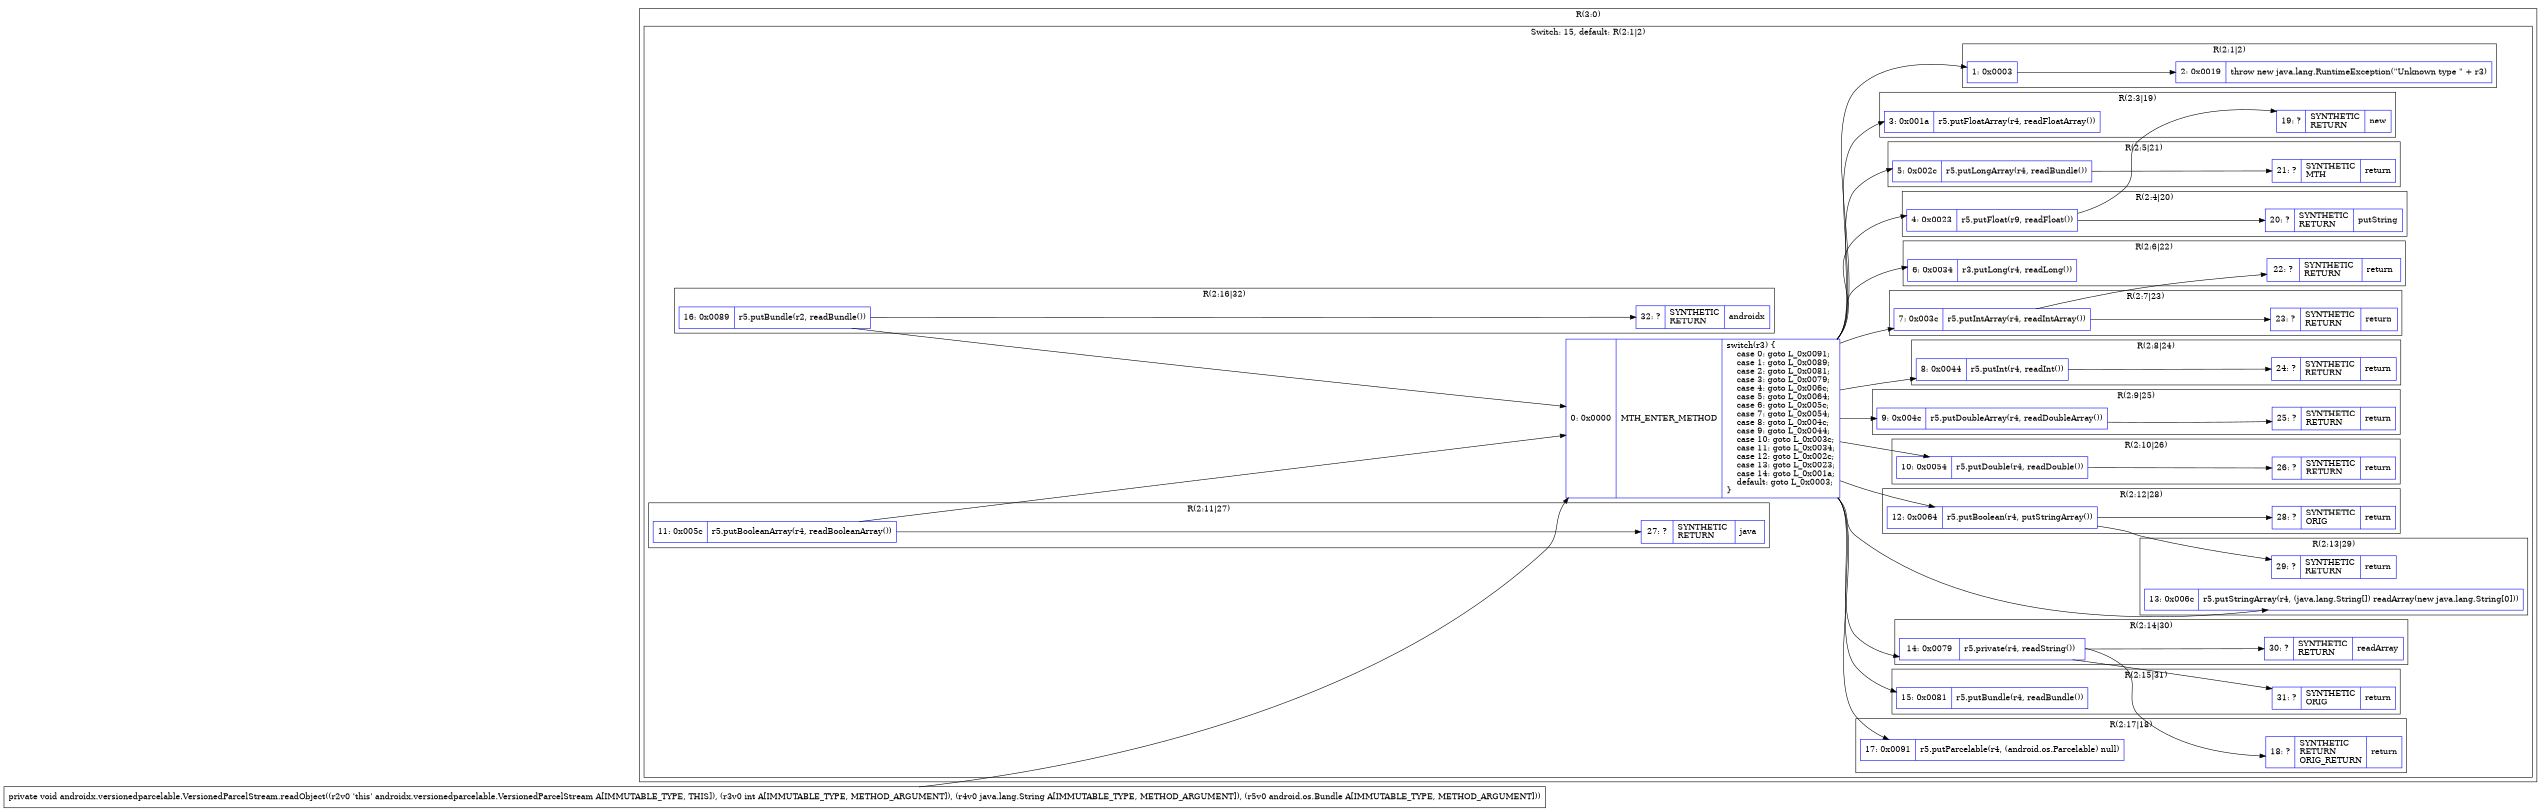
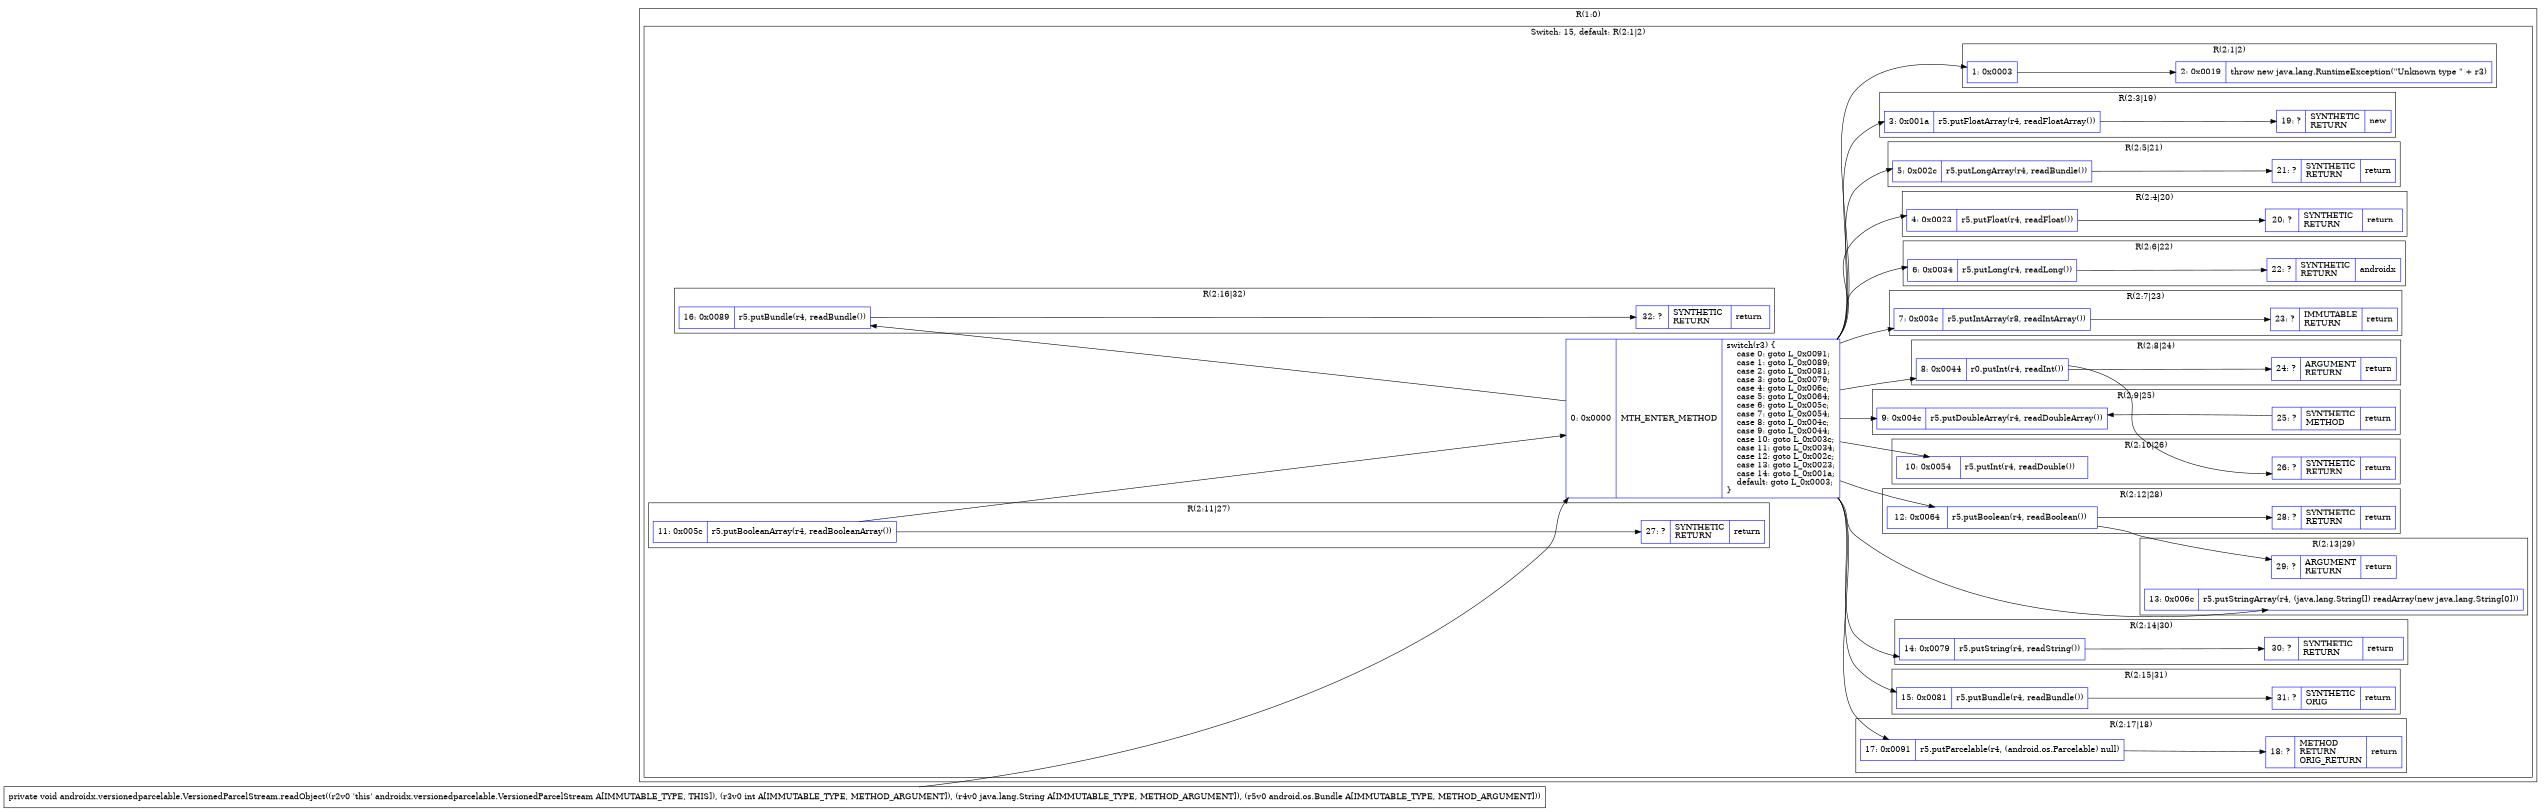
cluster "R(3:0)": label "R(3:0)" -> "R(1:0)"
edge "4: 0x0023" -> "19: ?": now "3: 0x001a" -> "19: ?"
node "21: ?": text "MTH" -> "RETURN"
node "4: 0x0023": text "r5.putFloat(r9, readFloat())" -> "r5.putFloat(r4, readFloat())"
node "20: ?": text "putString" -> "return"
node "6: 0x0034": text "r3.putLong(r4, readLong())" -> "r5.putLong(r4, readLong())"
node "22: ?": text "return" -> "androidx"
edge "7: 0x003c" -> "22: ?": now "6: 0x0034" -> "22: ?"
node "23: ?": text "SYNTHETIC" -> "IMMUTABLE"
node "16: 0x0089": text "r5.putBundle(r2, readBundle())" -> "r5.putBundle(r4, readBundle())"
node "32: ?": text "androidx" -> "return"
node "7: 0x003c": text "r5.putIntArray(r4, readIntArray())" -> "r5.putIntArray(r8, readIntArray())"
node "24: ?": text "SYNTHETIC" -> "ARGUMENT"
edge "16: 0x0089" -> "0: 0x0000": reversed
node "8: 0x0044": text "r5.putInt(r4, readInt())" -> "r0.putInt(r4, readInt())"
edge "9: 0x004c" -> "25: ?": reversed
node "25: ?": text "RETURN" -> "METHOD"
node "10: 0x0054": text "r5.putDouble(r4, readDouble())" -> "r5.putInt(r4, readDouble())"
edge "10: 0x0054" -> "26: ?": now "8: 0x0044" -> "26: ?"
node "12: 0x0064": text "r5.putBoolean(r4, putStringArray())" -> "r5.putBoolean(r4, readBoolean())"
node "28: ?": text "ORIG" -> "RETURN"
node "27: ?": text "java" -> "return"
node "29: ?": text "SYNTHETIC" -> "ARGUMENT"
node "30: ?": text "readArray" -> "return"
node "14: 0x0079": text "r5.private(r4, readString())" -> "r5.putString(r4, readString())"
edge "14: 0x0079" -> "31: ?": now "15: 0x0081" -> "31: ?"
edge "14: 0x0079" -> "18: ?": now "17: 0x0091" -> "18: ?"
node "18: ?": text "SYNTHETIC" -> "METHOD"
